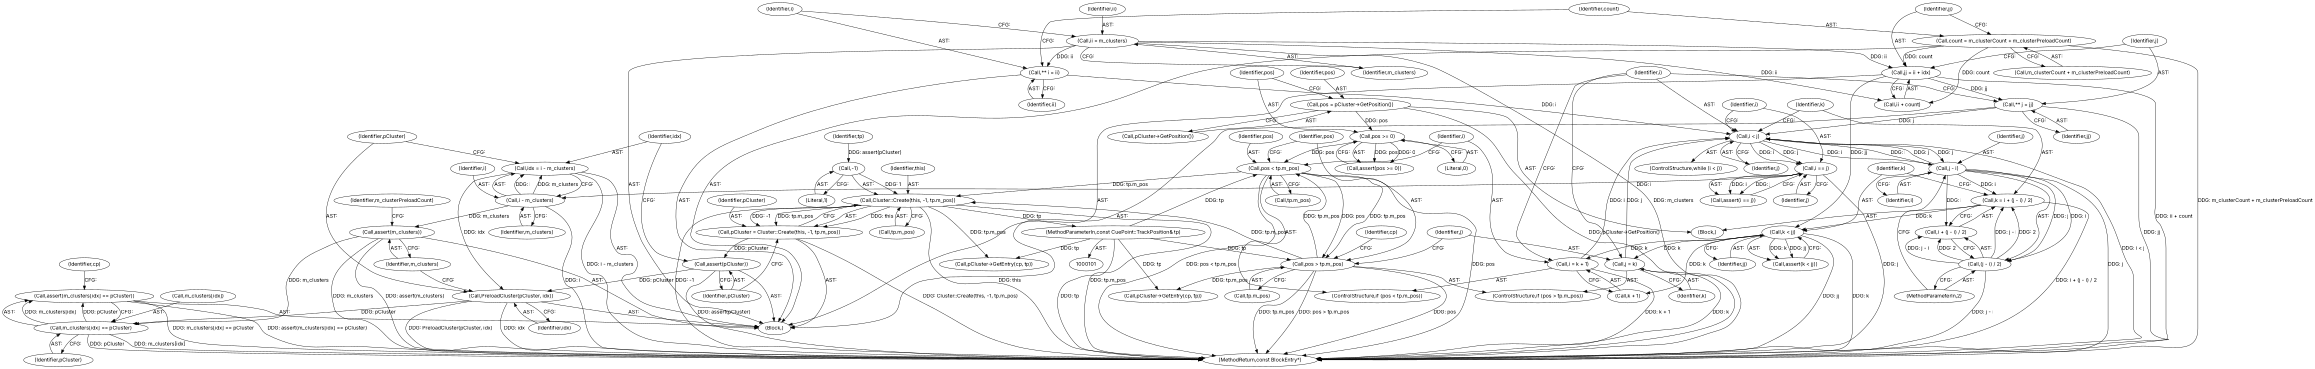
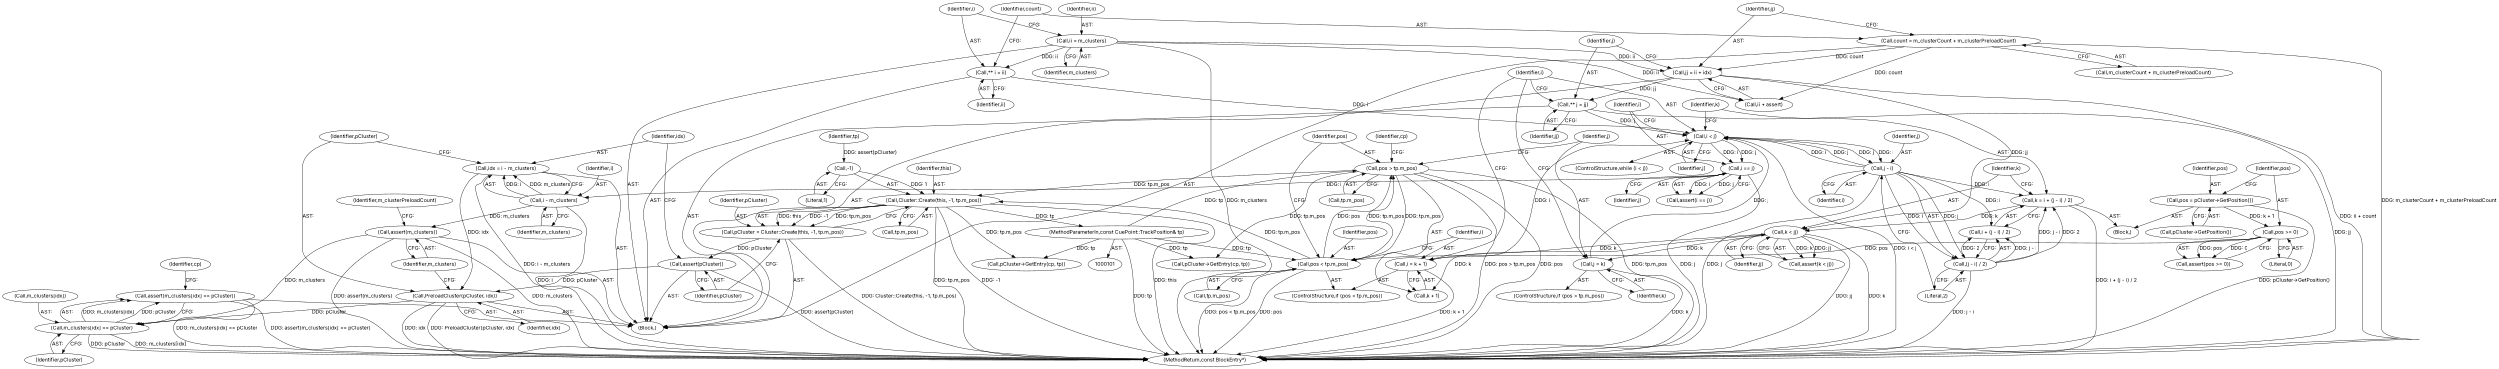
node "(Call,ii + count)": label "(Call,ii + count)" -> "(Call,ii + assert)"
edge "(Call,pos = pCluster->GetPosition())" -> "(Call,pos >= 0)": label "DDG: pos" -> "DDG: k + 1"
edge "(Call,pos > tp.m_pos)" -> "(ControlStructure,if (pos > tp.m_pos))": now "(Call,pos > tp.m_pos)" -> "(Call,k + 1)"
node "(MethodParameterIn,2)": label "(MethodParameterIn,2)" -> "(Literal,2)"
